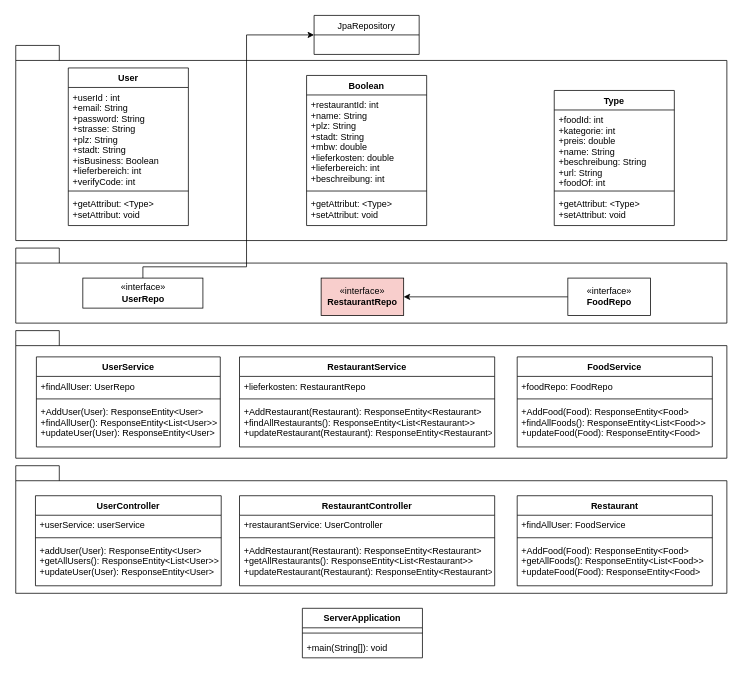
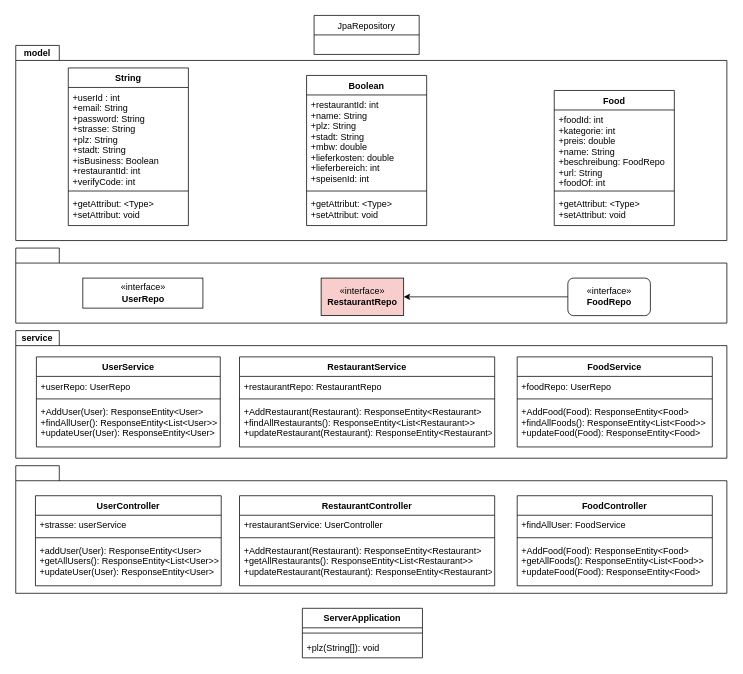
node "model": added
node "User": label "User" -> "String"
node "+userId : int +email: String +password: String +strasse: String +plz: String +stadt: String +isBusiness: Boolean +lieferbereich: int +verifyCode: int": label "+userId : int +email: String +password: String +strasse: String +plz: String +stadt: String +isBusiness: Boolean +lieferbereich: int +verifyCode: int" -> "+userId : int +email: String +password: String +strasse: String +plz: String +stadt: String +isBusiness: Boolean +restaurantId: int +verifyCode: int"
node "Type": label "Type" -> "Food"
node "+restaurantId: int +name: String +plz: String +stadt: String +mbw: double +lieferkosten: double +lieferbereich: int +beschreibung: int": label "+restaurantId: int +name: String +plz: String +stadt: String +mbw: double +lieferkosten: double +lieferbereich: int +beschreibung: int" -> "+restaurantId: int +name: String +plz: String +stadt: String +mbw: double +lieferkosten: double +lieferbereich: int +speisenId: int"
node "+foodId: int +kategorie: int +preis: double +name: String +beschreibung: String +url: String +foodOf: int": label "+foodId: int +kategorie: int +preis: double +name: String +beschreibung: String +url: String +foodOf: int" -> "+foodId: int +kategorie: int +preis: double +name: String +beschreibung: FoodRepo +url: String +foodOf: int"
edge "«interface» UserRepo" -> "JpaRepository": removed
node "«interface» FoodRepo": shape rectangle -> rounded rectangle
node "service": added
node "+findAllUser: UserRepo": label "+findAllUser: UserRepo" -> "+userRepo: UserRepo"
node "+lieferkosten: RestaurantRepo": label "+lieferkosten: RestaurantRepo" -> "+restaurantRepo: RestaurantRepo"
node "+foodRepo: FoodRepo": label "+foodRepo: FoodRepo" -> "+foodRepo: UserRepo"
node "Restaurant": label "Restaurant" -> "FoodController"
node "+userService: userService": label "+userService: userService" -> "+strasse: userService"
node "+main(String[]): void": label "+main(String[]): void" -> "+plz(String[]): void"
